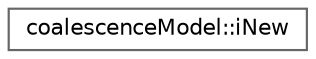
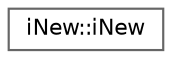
node "coalescenceModel::iNew": label "coalescenceModel::iNew" -> "iNew::iNew"
